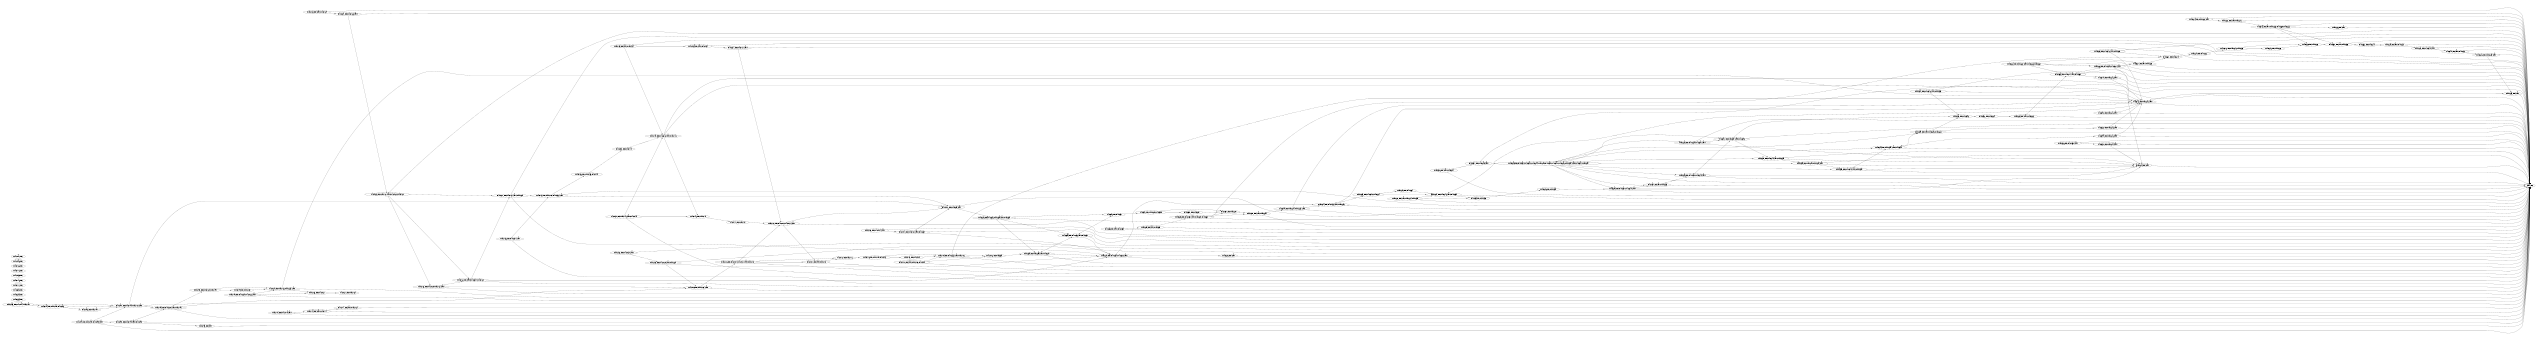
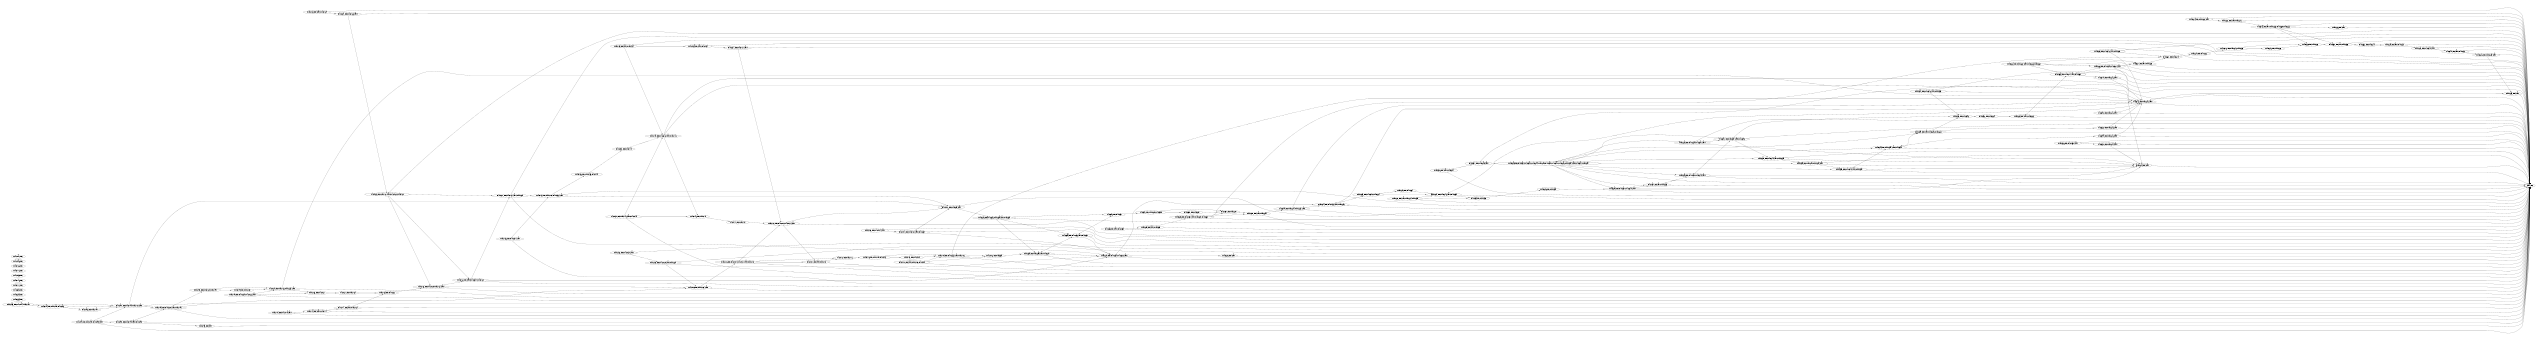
node "0040276d; DD:00402762": added
